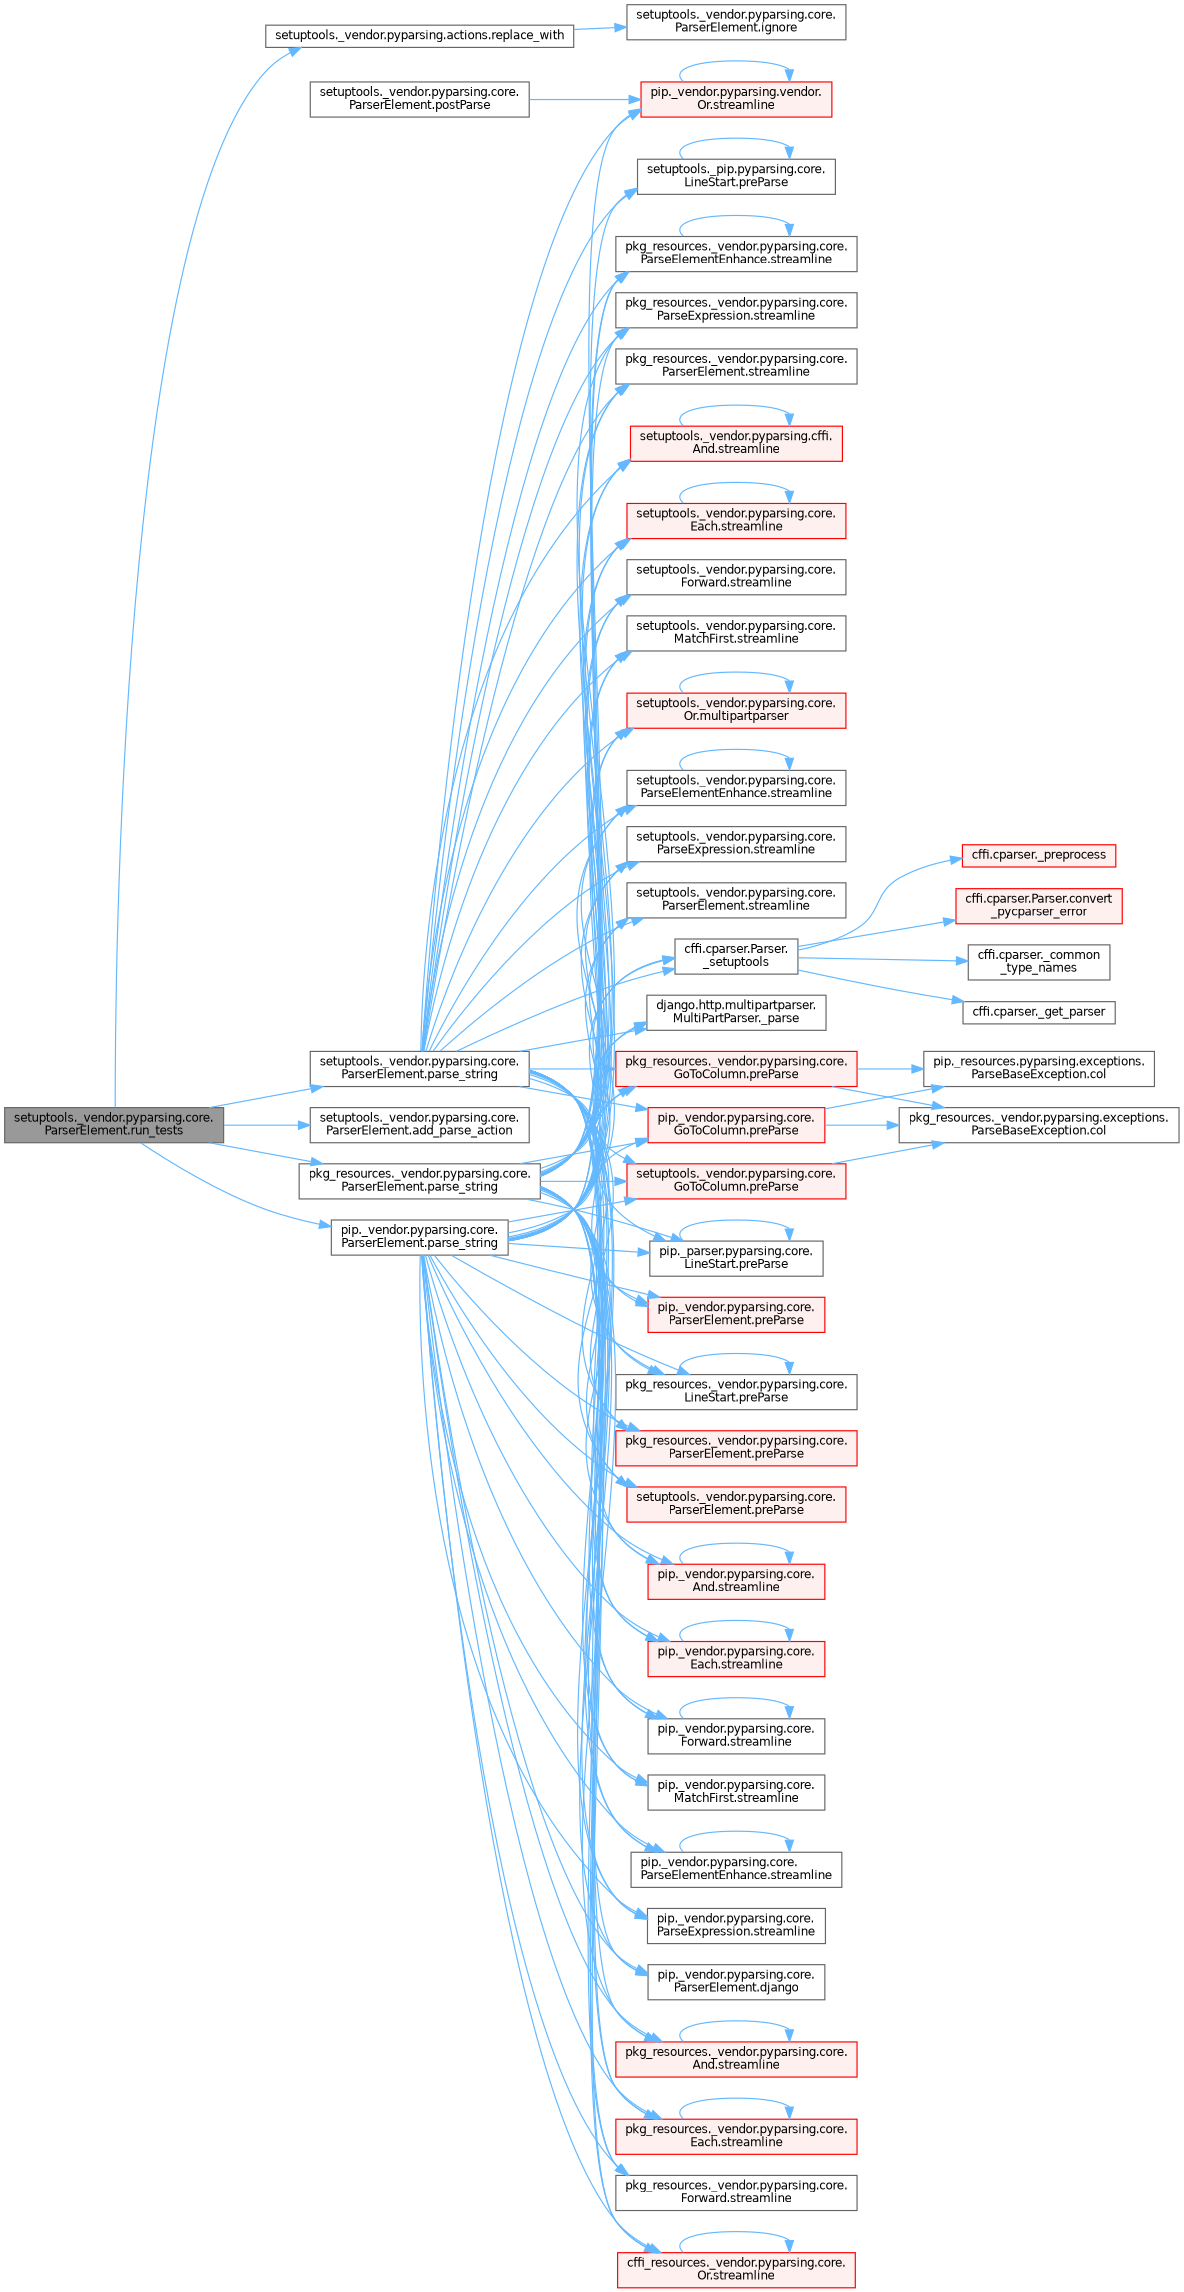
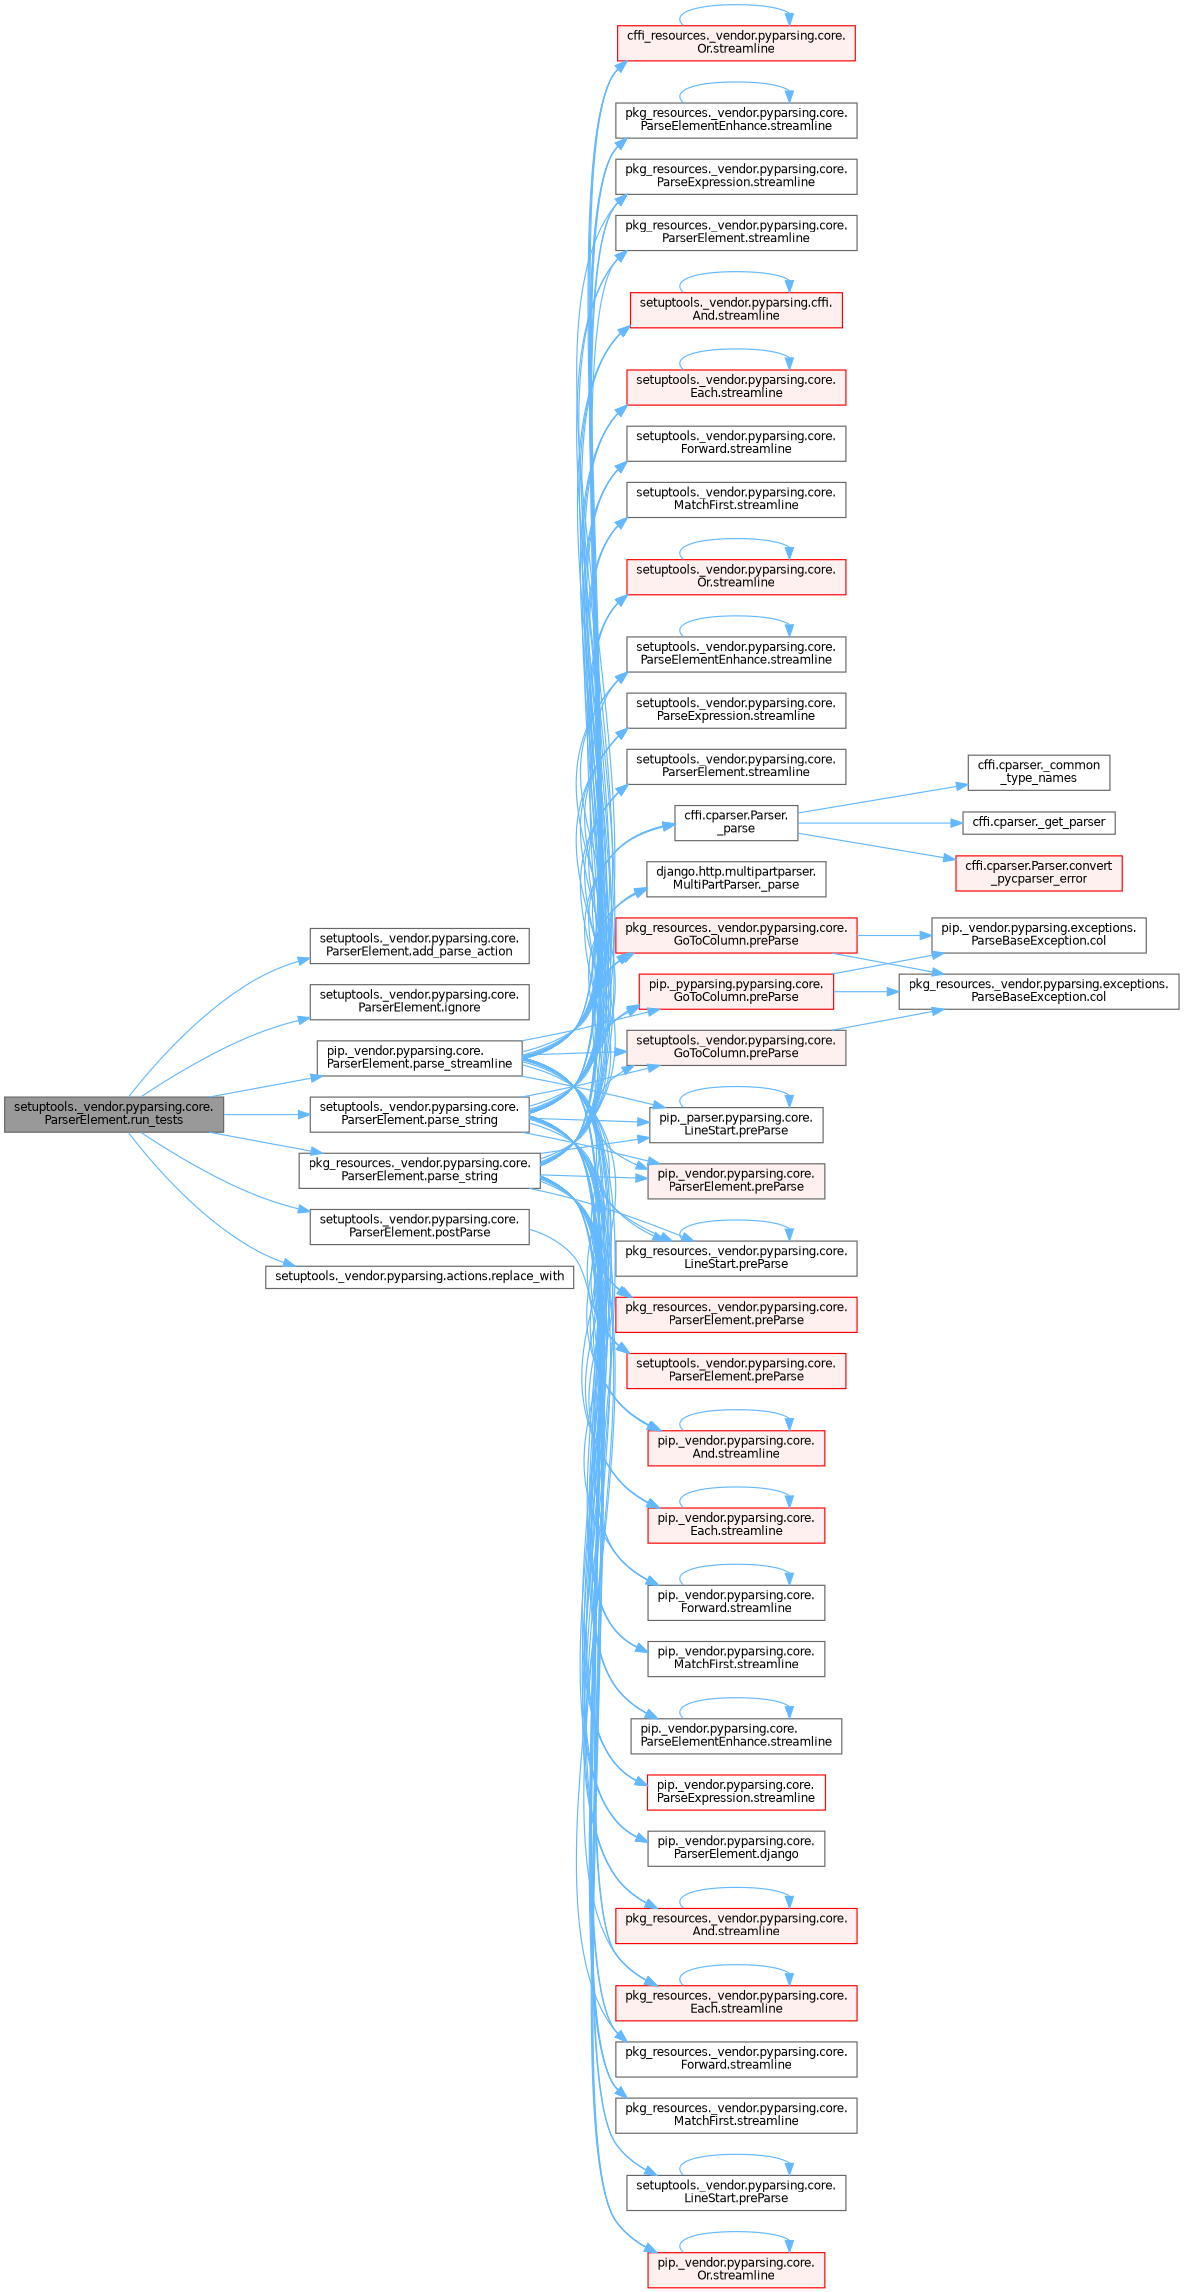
edge "setuptools._vendor.pyparsing.actions.replace_with" -> "setuptools._vendor.pyparsing.core. ParserElement.ignore": now "setuptools._vendor.pyparsing.core. ParserElement.run_tests" -> "setuptools._vendor.pyparsing.core. ParserElement.ignore"
node "pip._vendor.pyparsing.vendor. Or.streamline": label "pip._vendor.pyparsing.vendor. Or.streamline" -> "pip._vendor.pyparsing.core. Or.streamline"
node "setuptools._pip.pyparsing.core. LineStart.preParse": label "setuptools._pip.pyparsing.core. LineStart.preParse" -> "setuptools._vendor.pyparsing.core. LineStart.preParse"
node "setuptools._vendor.pyparsing.core. Or.multipartparser": label "setuptools._vendor.pyparsing.core. Or.multipartparser" -> "setuptools._vendor.pyparsing.core. Or.streamline"
node "cffi.cparser._preprocess": removed
node "cffi.cparser.Parser. _setuptools": label "cffi.cparser.Parser. _setuptools" -> "cffi.cparser.Parser. _parse"
node "pip._resources.pyparsing.exceptions. ParseBaseException.col": label "pip._resources.pyparsing.exceptions. ParseBaseException.col" -> "pip._vendor.pyparsing.exceptions. ParseBaseException.col"
node "pip._vendor.pyparsing.core. GoToColumn.preParse": label "pip._vendor.pyparsing.core. GoToColumn.preParse" -> "pip._pyparsing.pyparsing.core. GoToColumn.preParse"
edge "setuptools._vendor.pyparsing.core. ParserElement.run_tests" -> "setuptools._vendor.pyparsing.core. ParserElement.postParse": added
node "setuptools._vendor.pyparsing.core. GoToColumn.preParse": color red -> grey40
node "pip._vendor.pyparsing.core. ParserElement.parse_string": label "pip._vendor.pyparsing.core. ParserElement.parse_string" -> "pip._vendor.pyparsing.core. ParserElement.parse_streamline"
node "pip._vendor.pyparsing.core. ParserElement.preParse": color red -> grey40
node "pip._vendor.pyparsing.core. ParseExpression.streamline": color grey40 -> red
node "pkg_resources._vendor.pyparsing.core. MatchFirst.streamline": added
